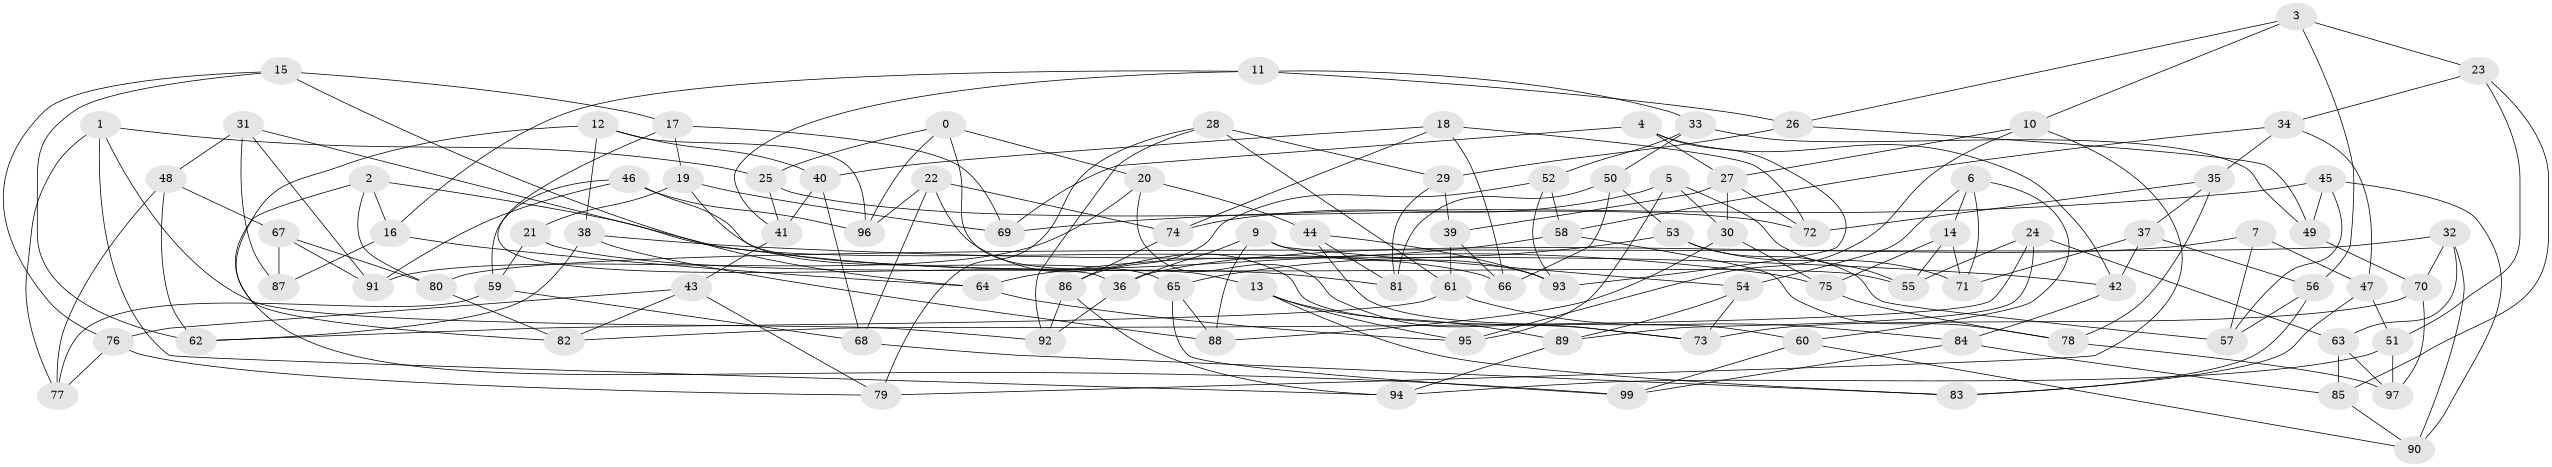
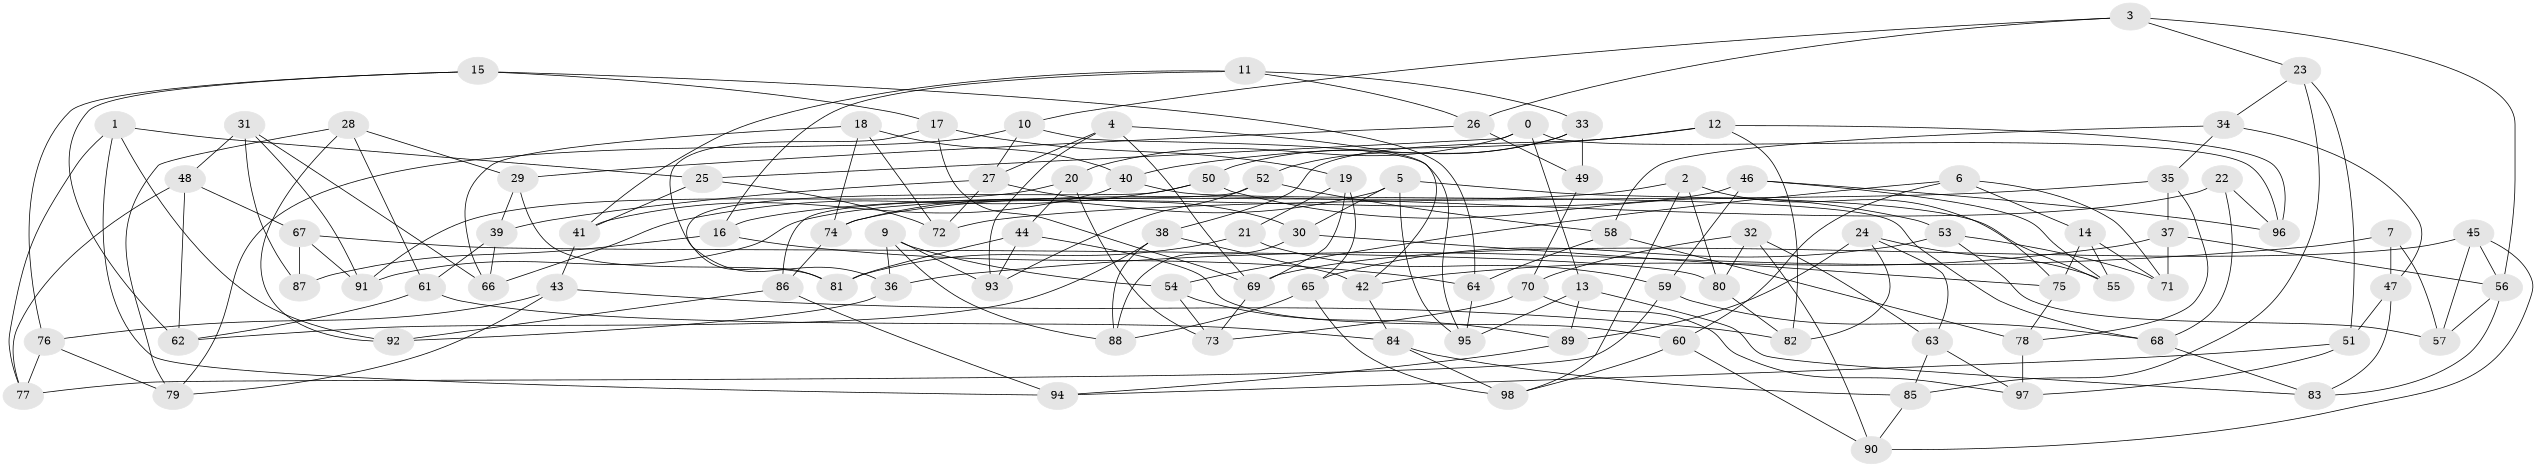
edge "45" -- "49": now "45" -- "56"
edge "22" -- "73": now "69" -- "73"
node "99": label "99" -> "98"
